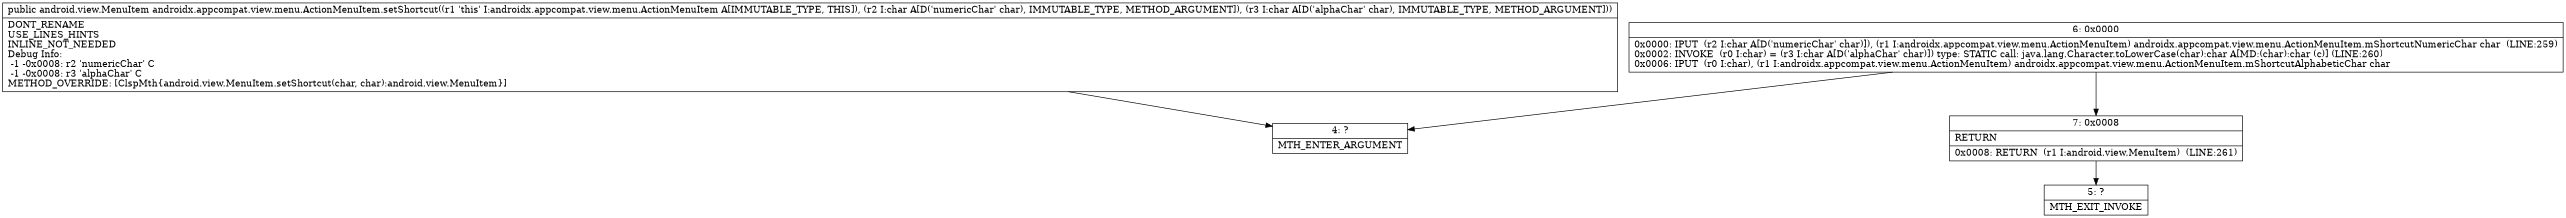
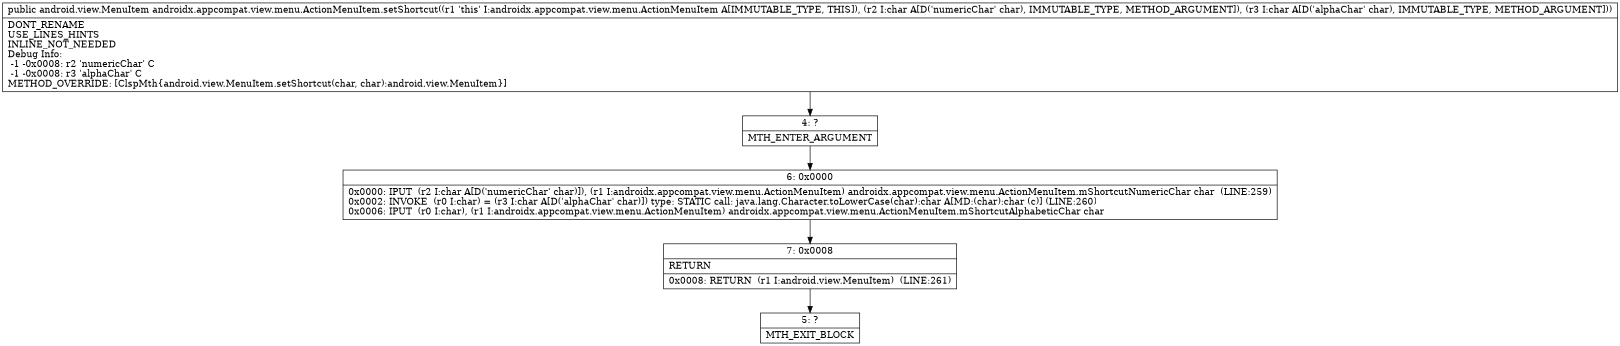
edge "6: 0x0000" -> "4: ?": reversed
node "5: ?": text "MTH_EXIT_INVOKE" -> "MTH_EXIT_BLOCK"
